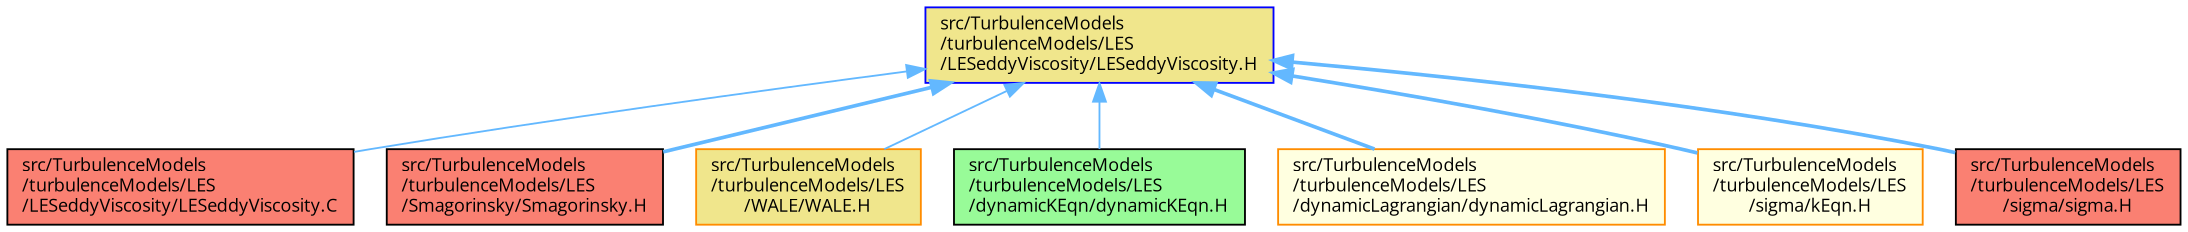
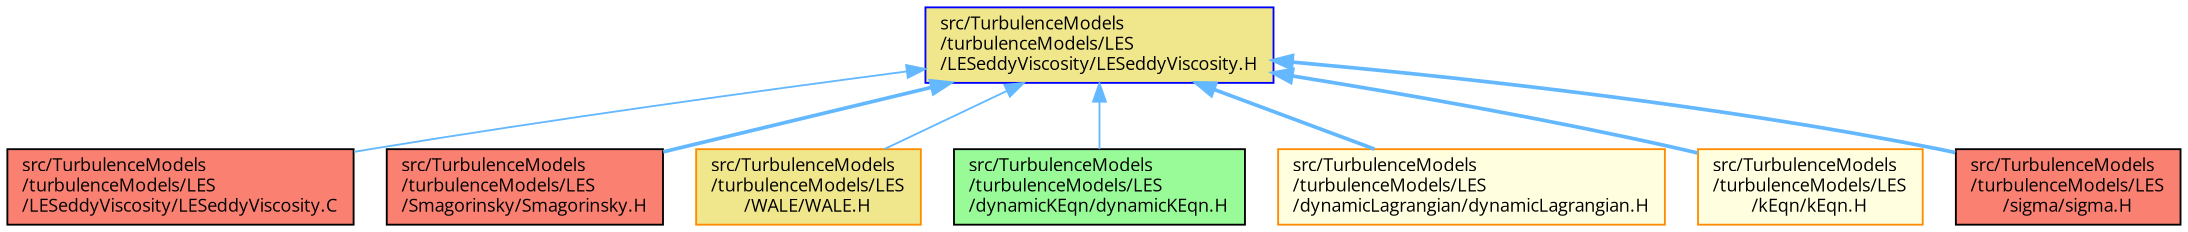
node "src/TurbulenceModels /turbulenceModels/LES /sigma/kEqn.H": label "src/TurbulenceModels /turbulenceModels/LES /sigma/kEqn.H" -> "src/TurbulenceModels /turbulenceModels/LES /kEqn/kEqn.H"
